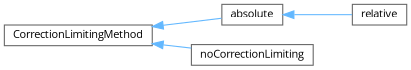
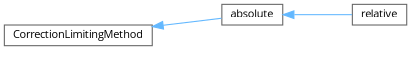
node "noCorrectionLimiting": removed
